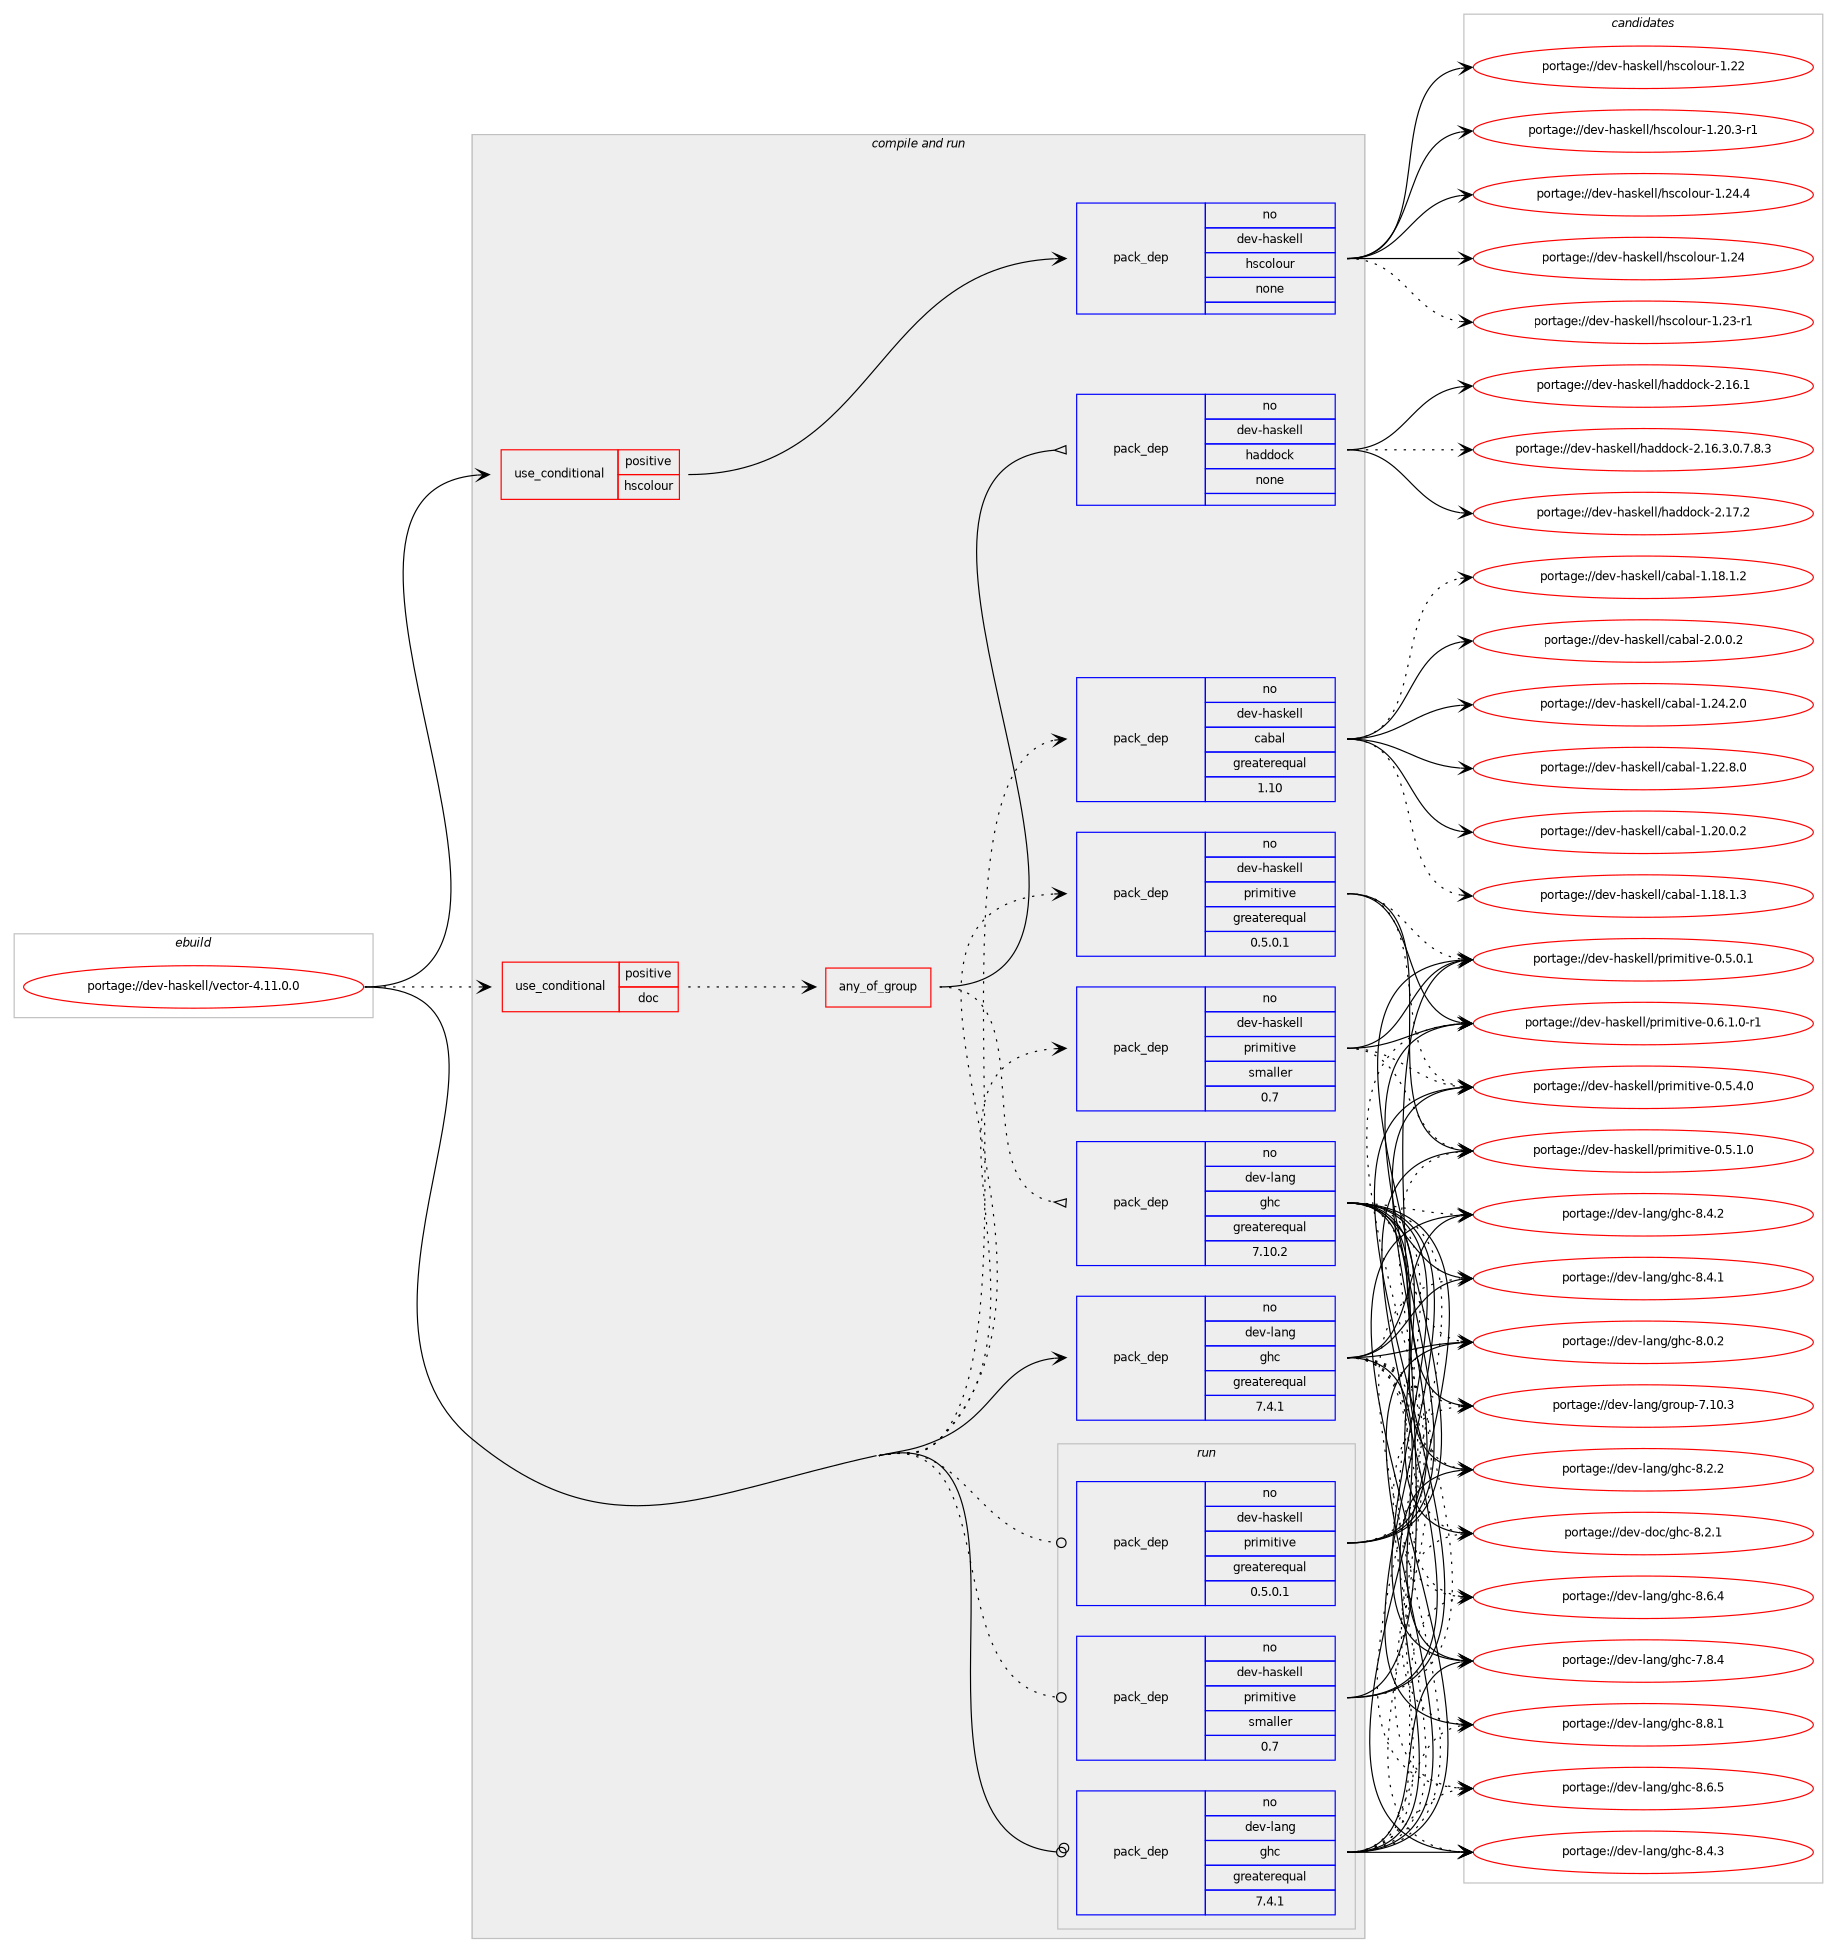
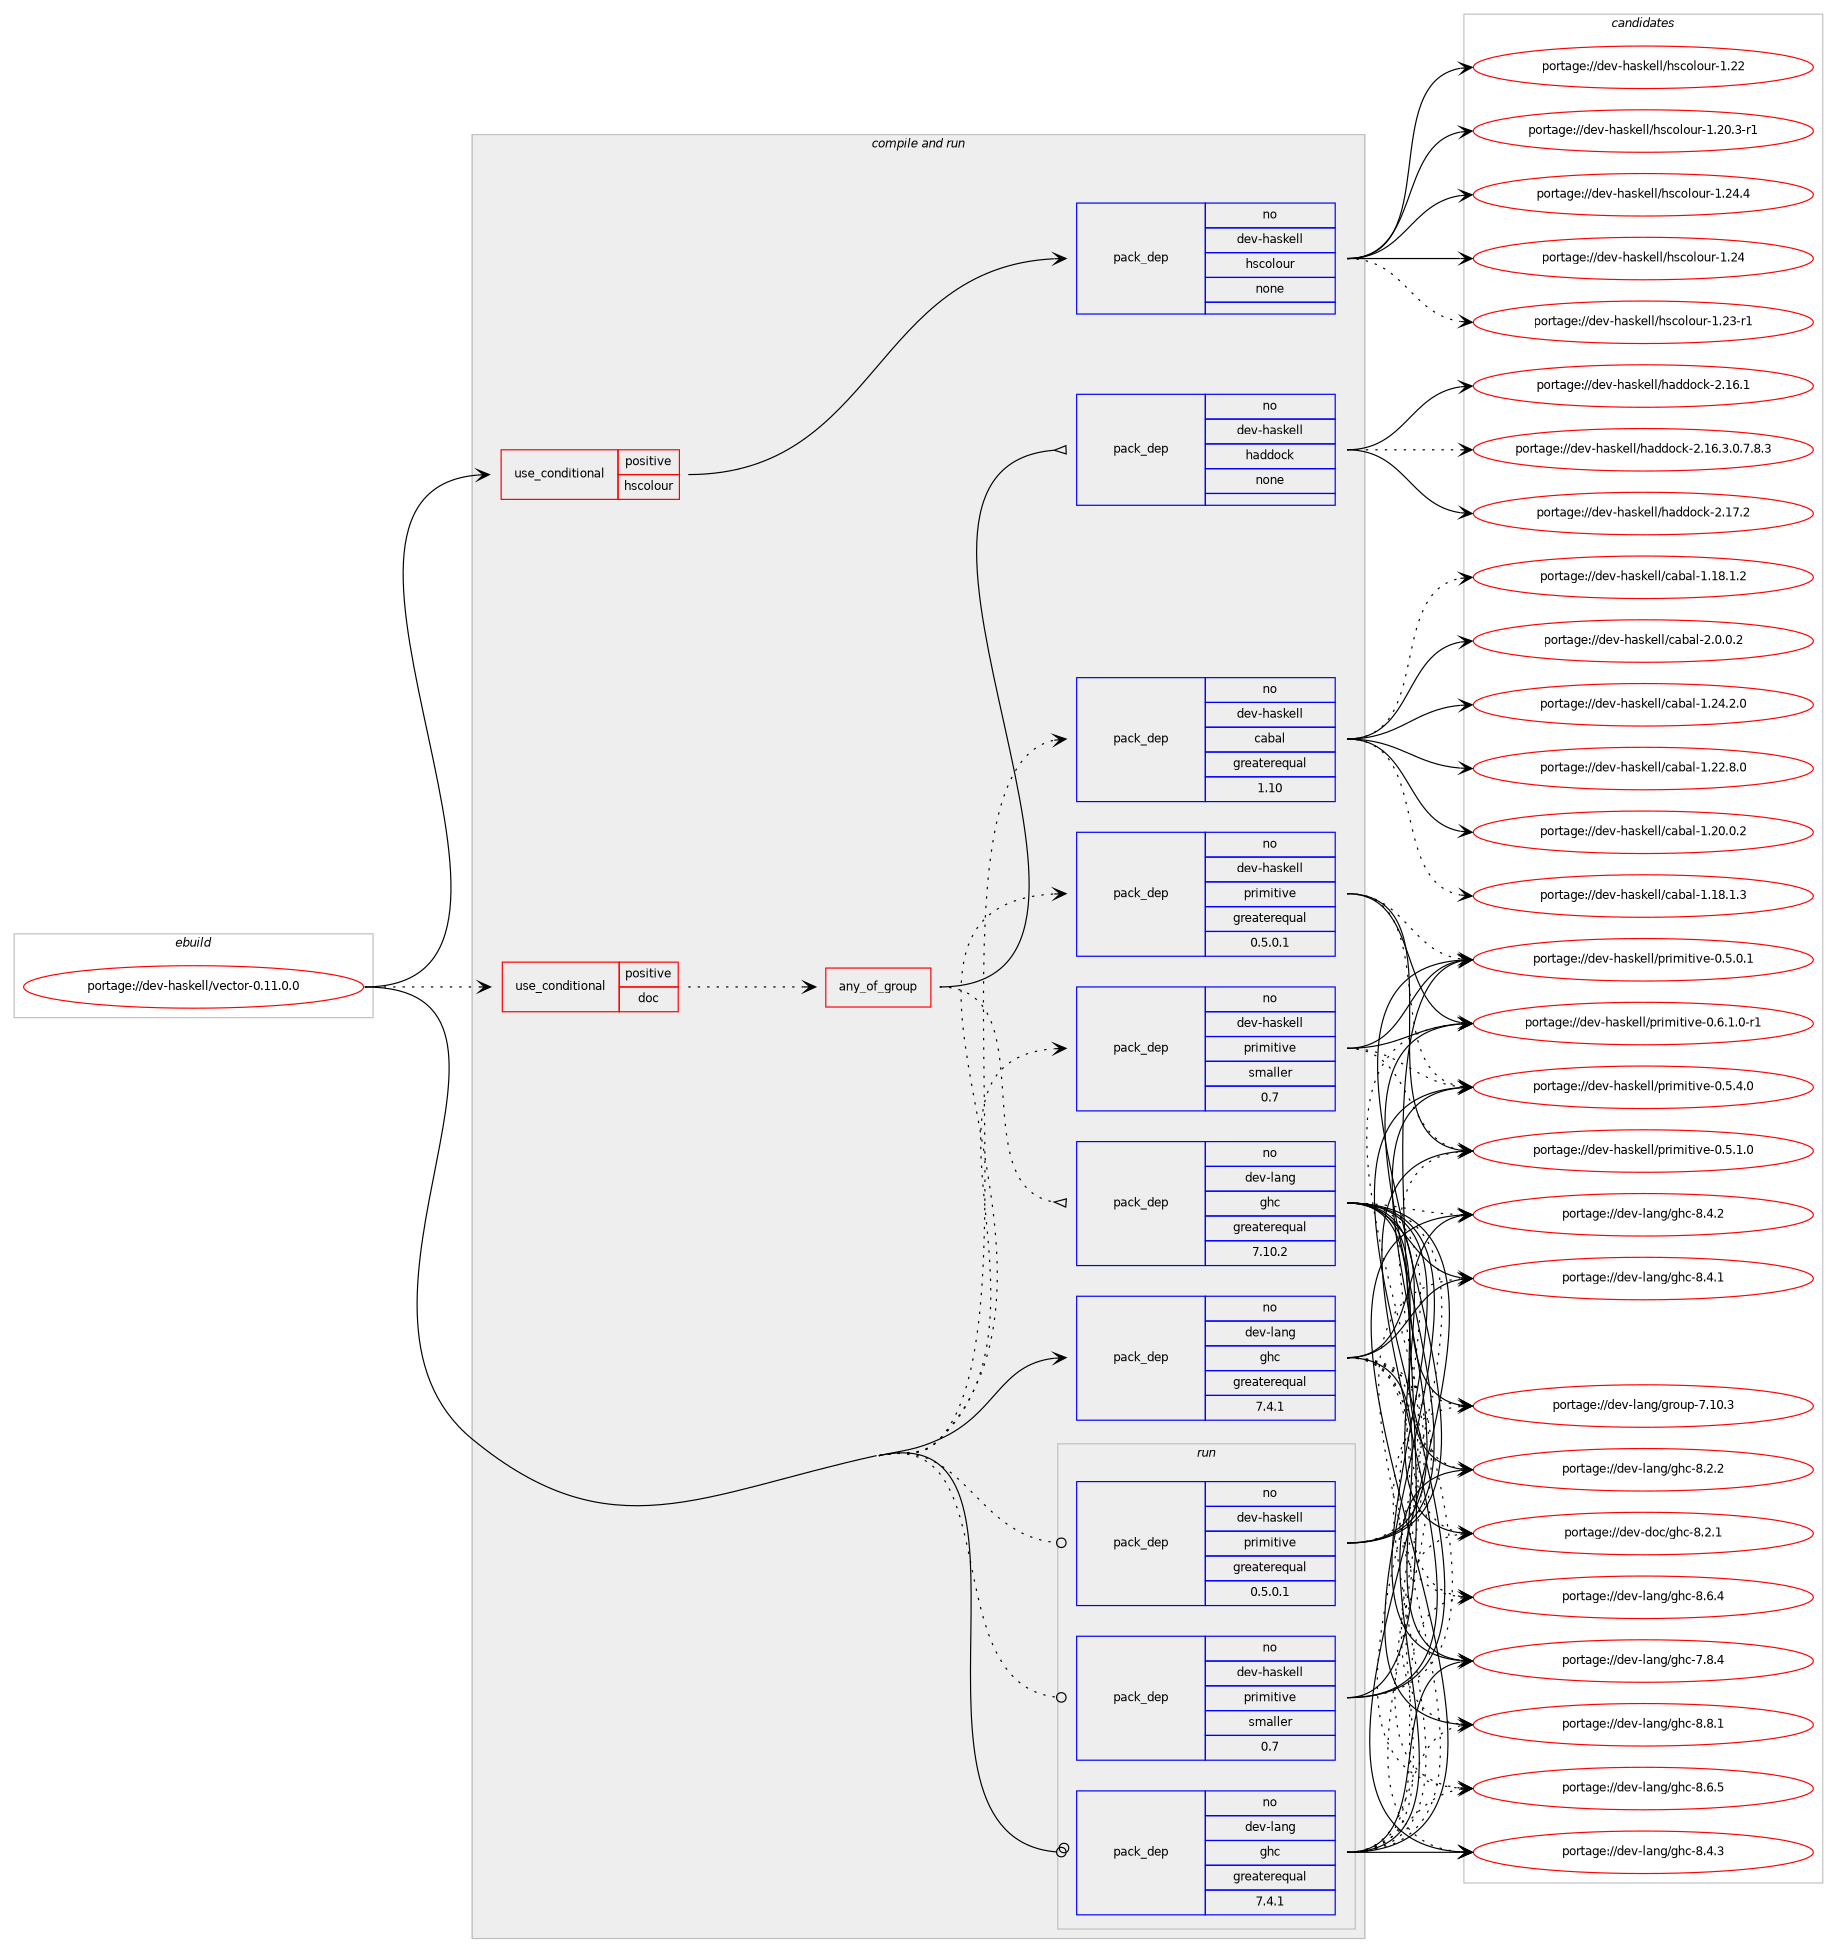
node "portage://dev-haskell/vector-4.11.0.0": label "portage://dev-haskell/vector-4.11.0.0" -> "portage://dev-haskell/vector-0.11.0.0"
node "portage://dev-lang/ghc-8.0.2": removed
